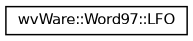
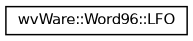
node "wvWare::Word97::LFO": label "wvWare::Word97::LFO" -> "wvWare::Word96::LFO"
